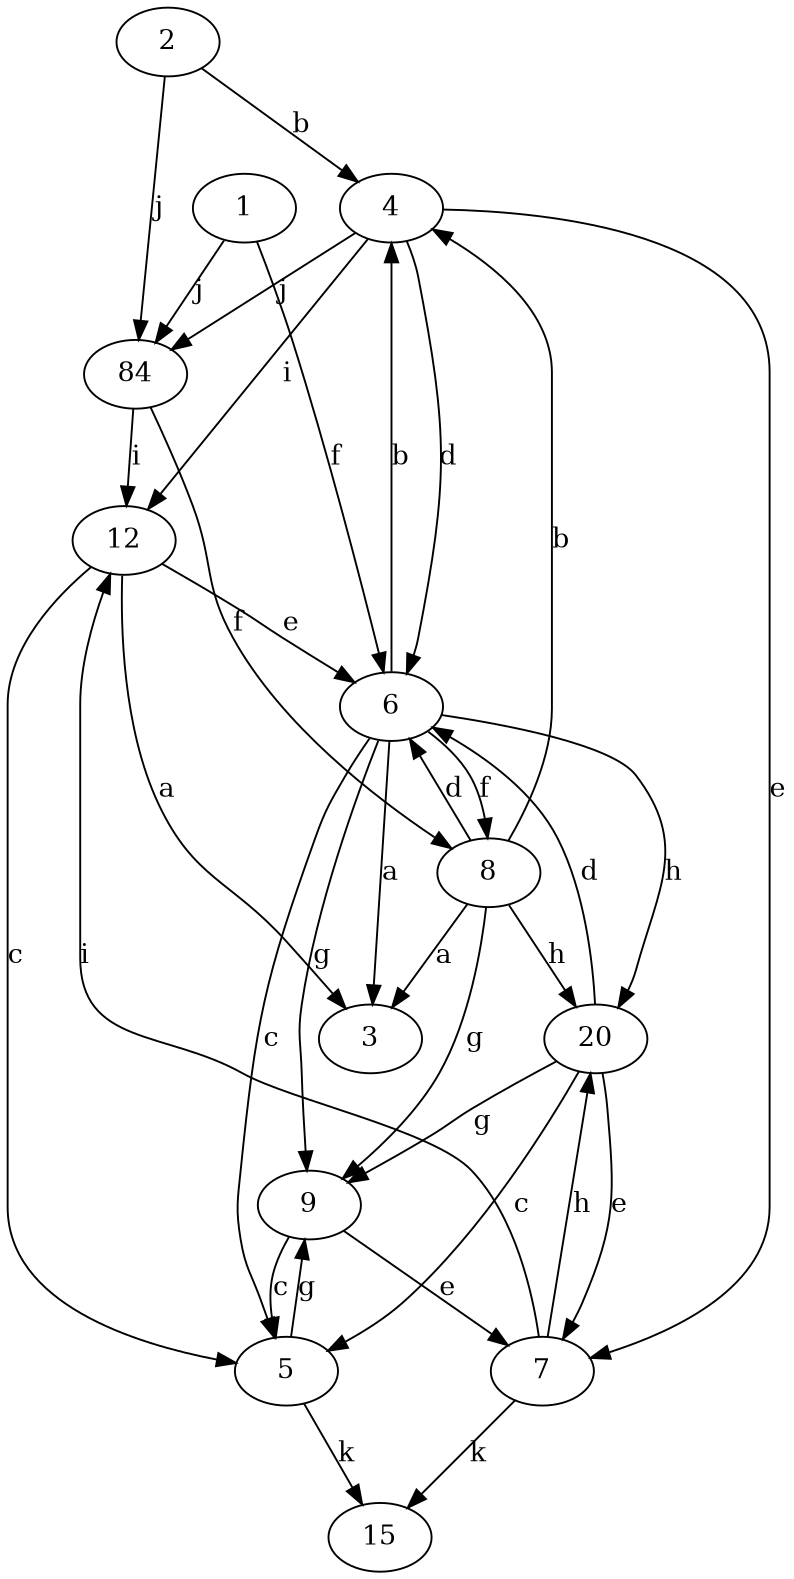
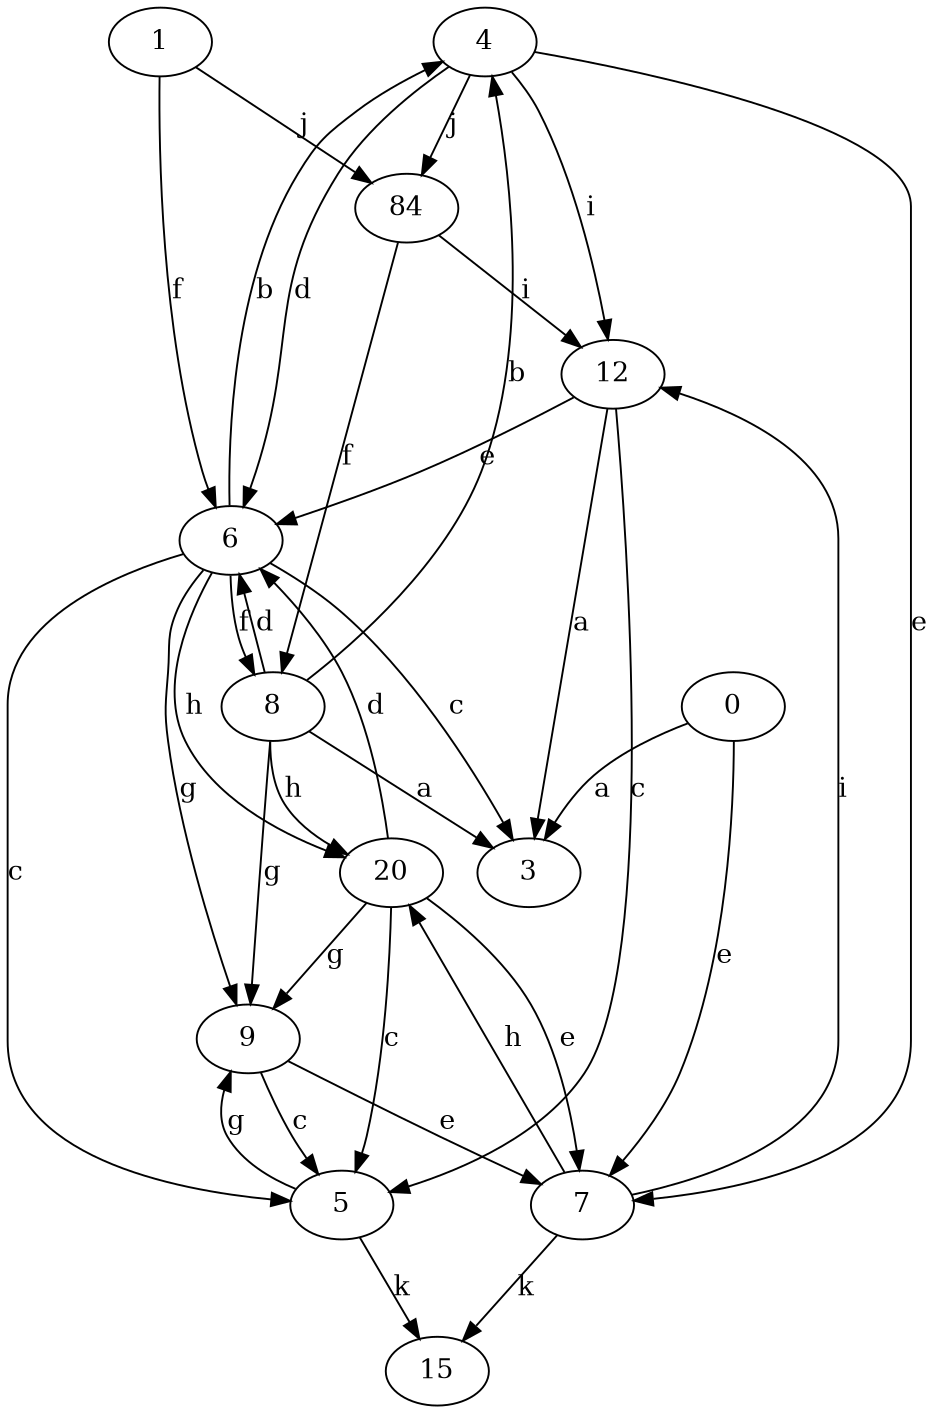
node "2": removed
node "0": added
edge "6" -> "3": label "a" -> "c"
